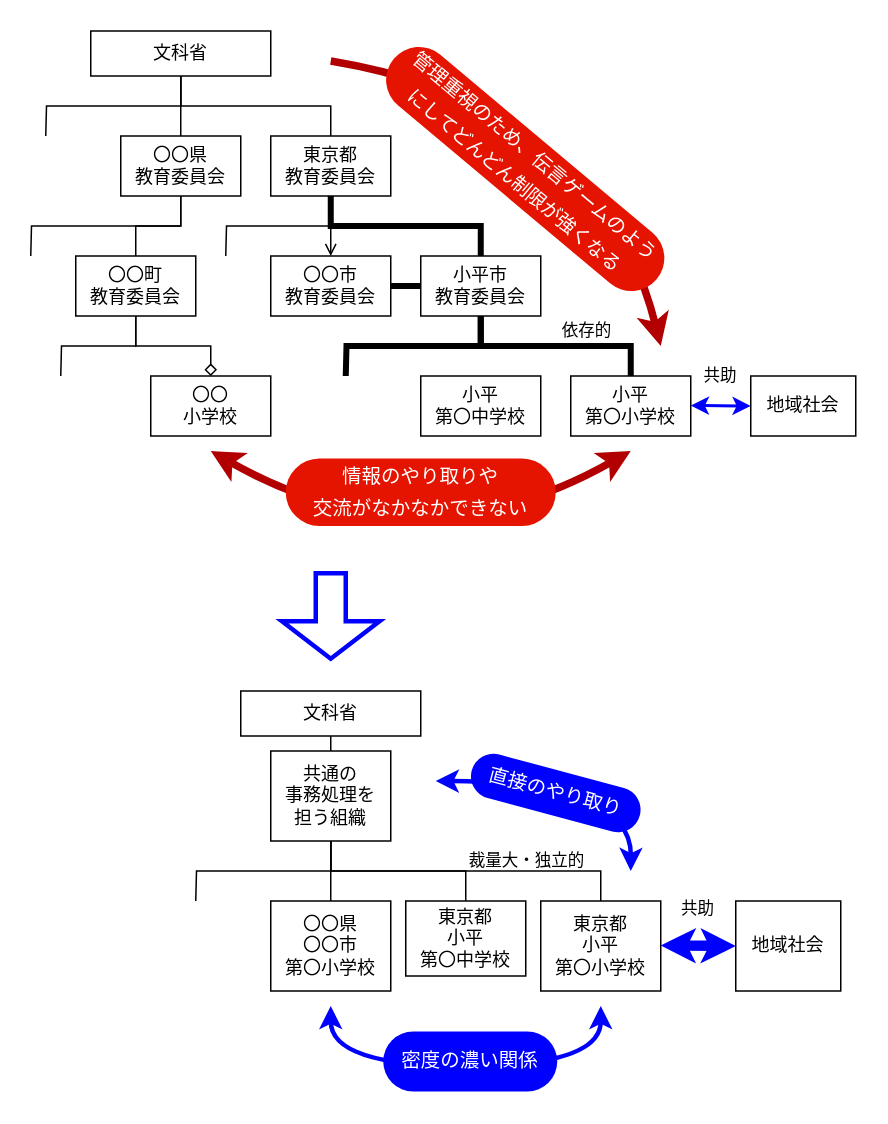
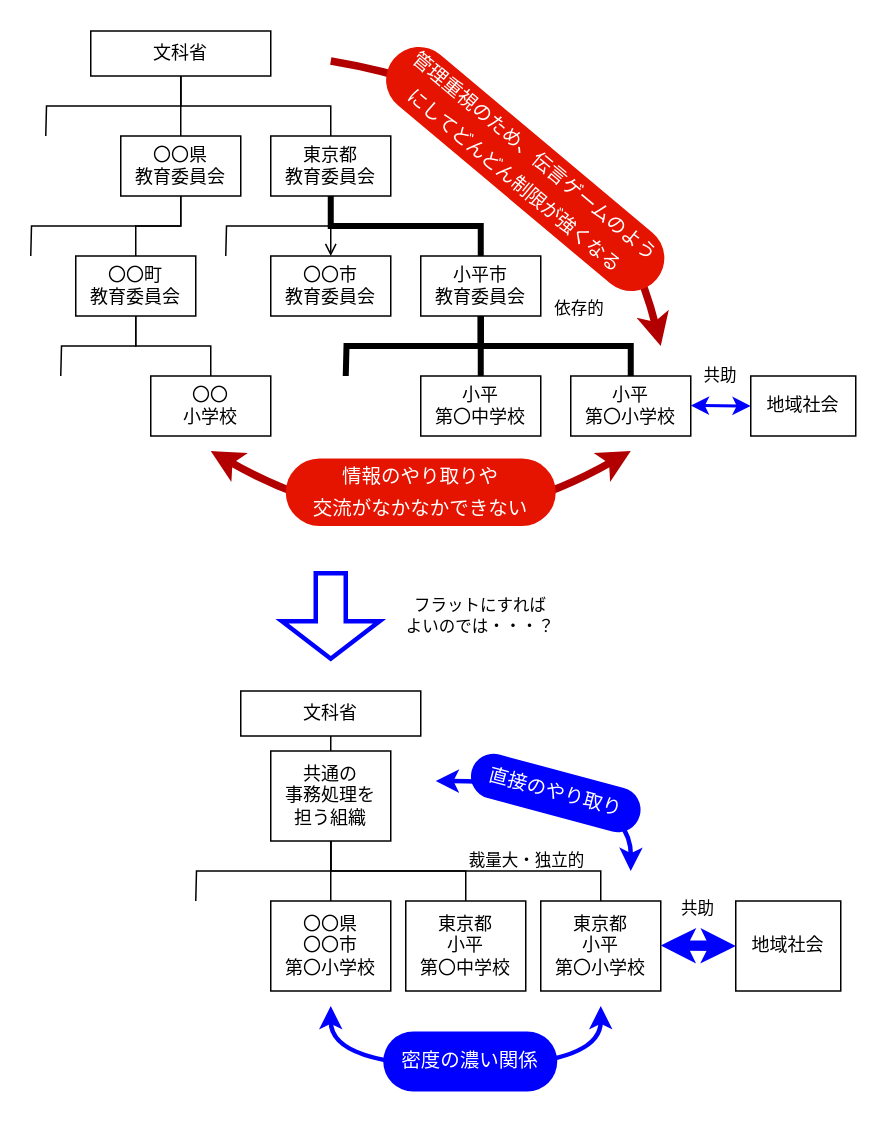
edge "〇〇市 教育委員会" -- "小平市 教育委員会": now "小平 第〇中学校" -- "小平市 教育委員会"
node "依存的": moved (587, 331) -> (580, 308)
edge "〇〇町 教育委員会" -> "〇〇 小学校": arrowhead diamond -> none
node "フラットにすれば よいのでは・・・？": added
node "東京都 小平 第〇中学校": size 120x75 -> 120x90
